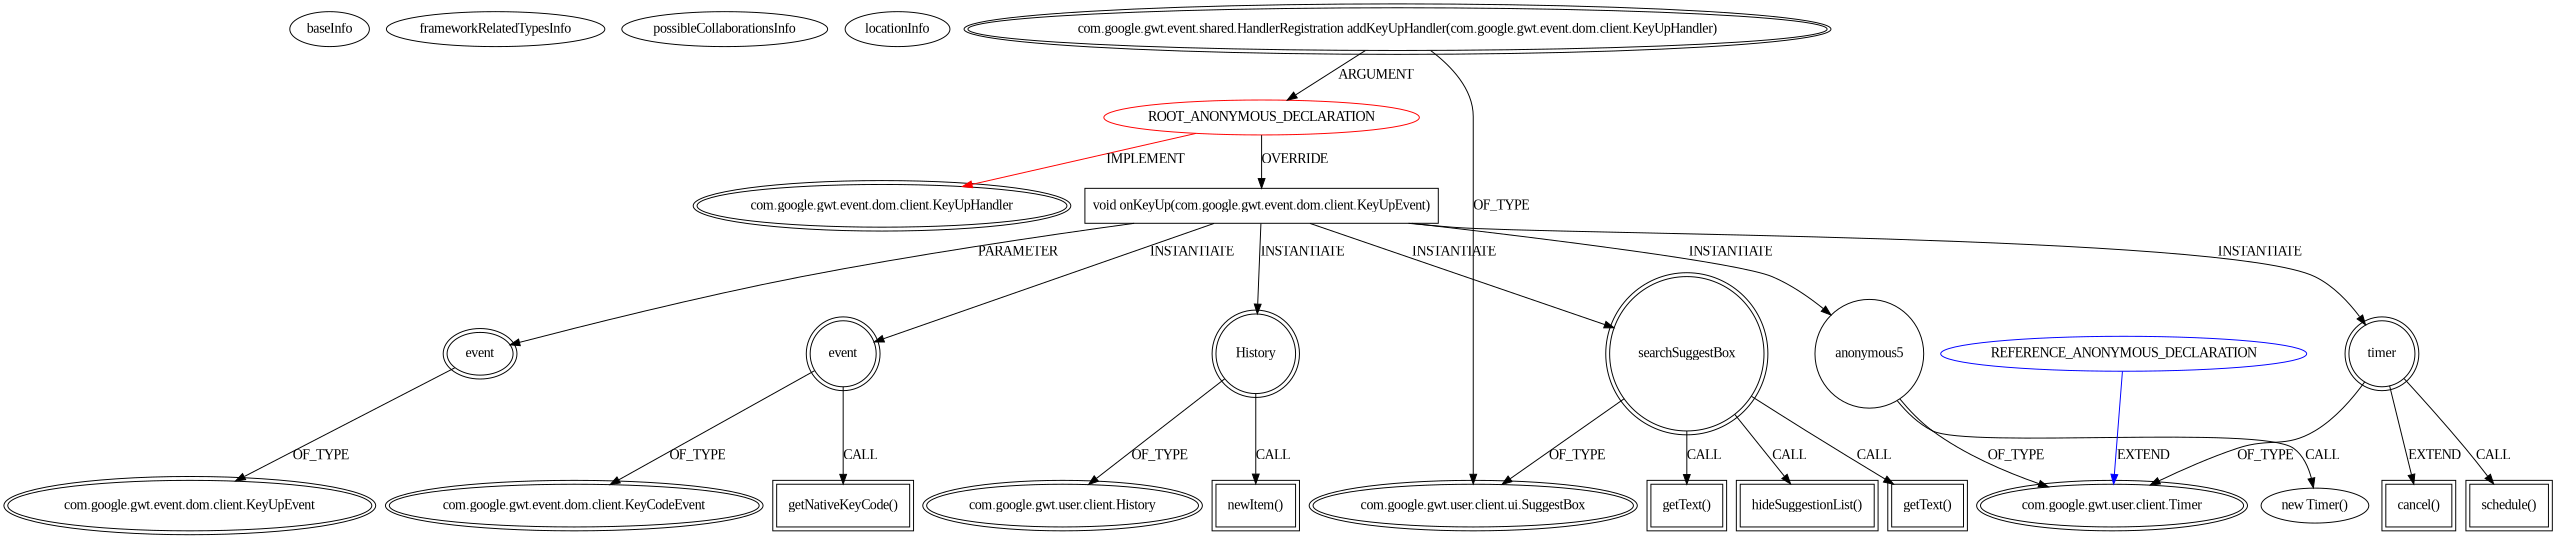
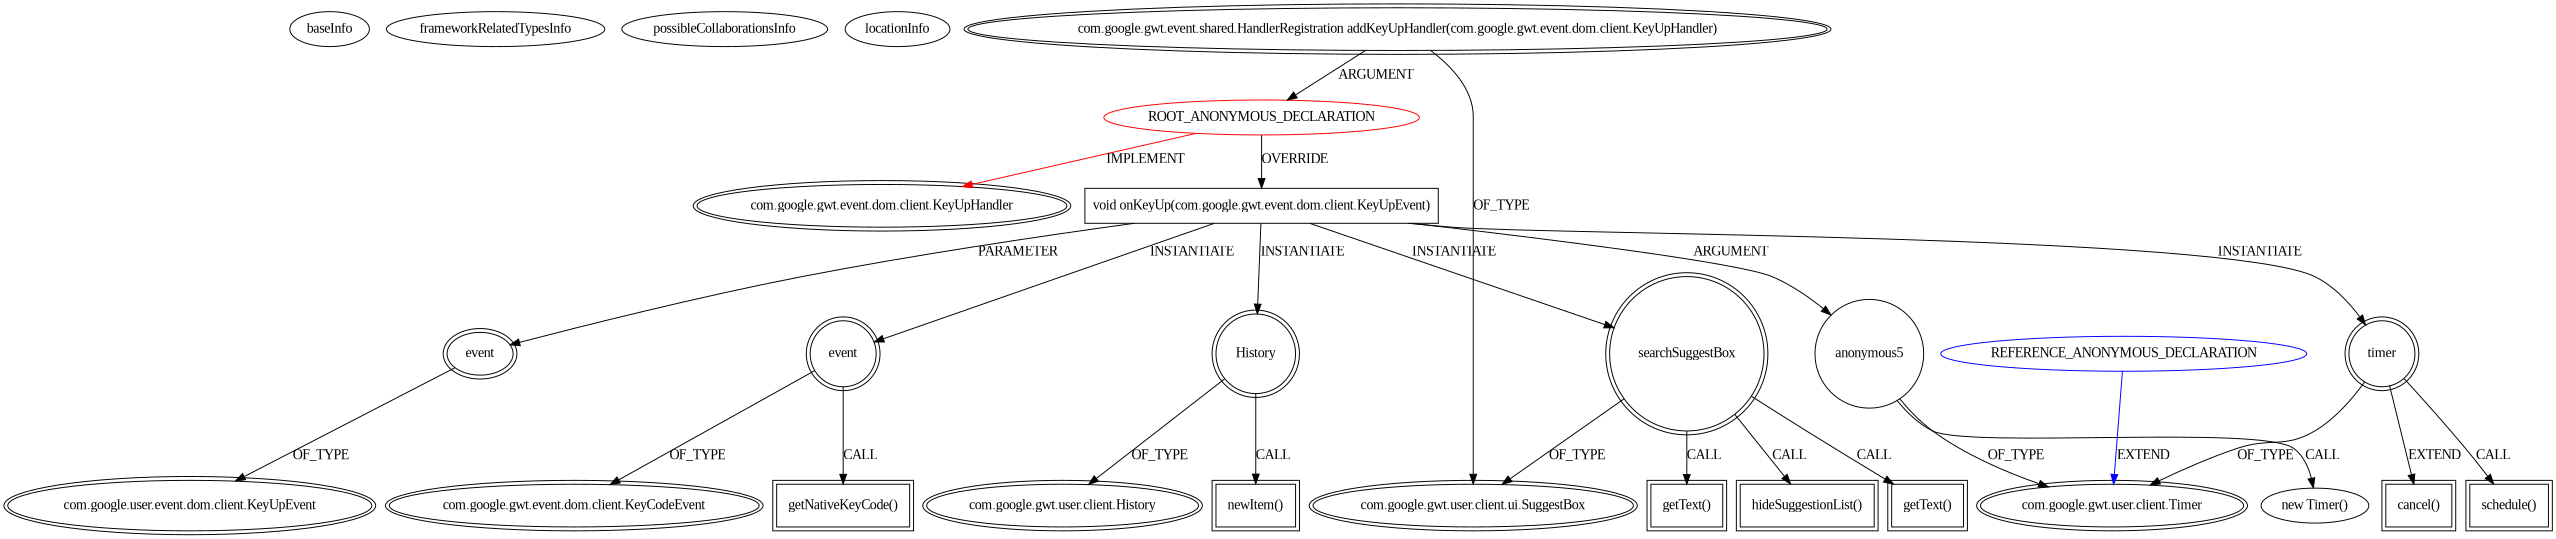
edge "void onKeyUp(com.google.gwt.event.dom.client.KeyUpEvent)" -> "anonymous5": label "INSTANTIATE" -> "ARGUMENT"
node "com.google.gwt.event.dom.client.KeyUpEvent": label "com.google.gwt.event.dom.client.KeyUpEvent" -> "com.google.user.event.dom.client.KeyUpEvent"
